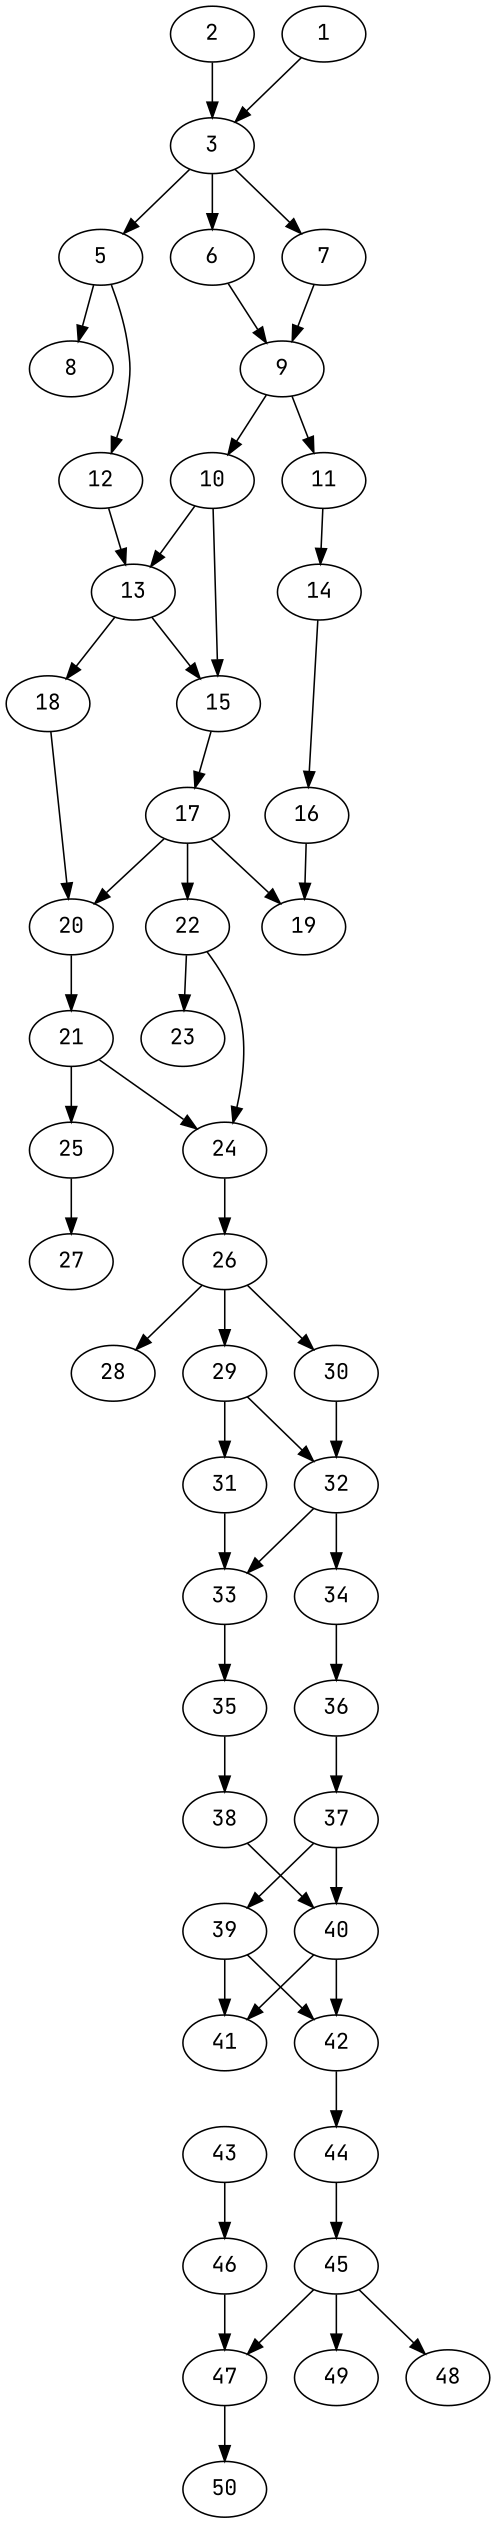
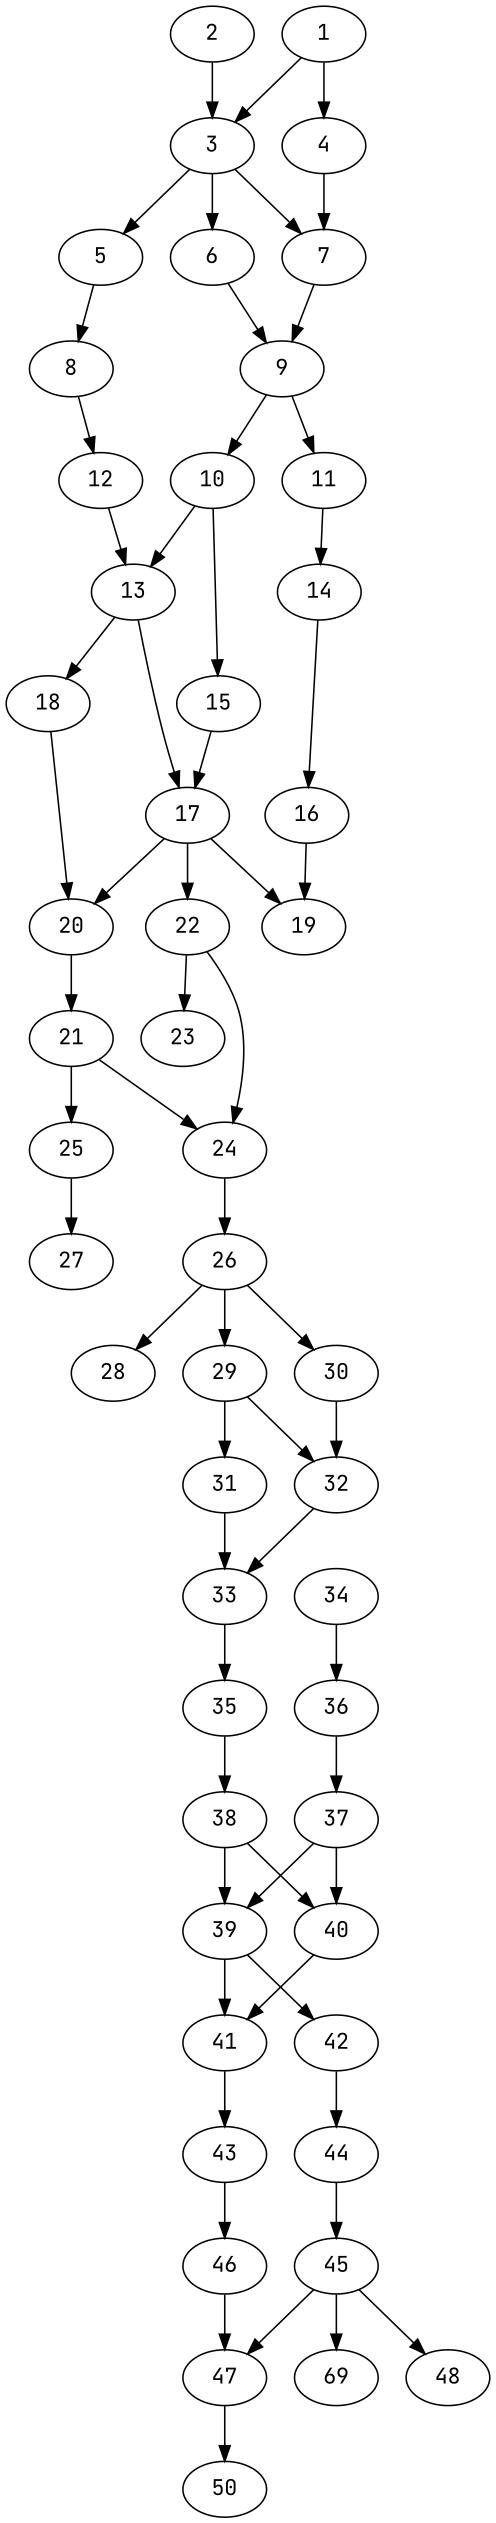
node "4": added
edge "5" -> "12": now "8" -> "12"
edge "13" -> "15": now "13" -> "17"
edge "32" -> "34": removed
edge "38" -> "39": added
edge "40" -> "42": removed
edge "41" -> "43": added
node "49": label "49" -> "69"
